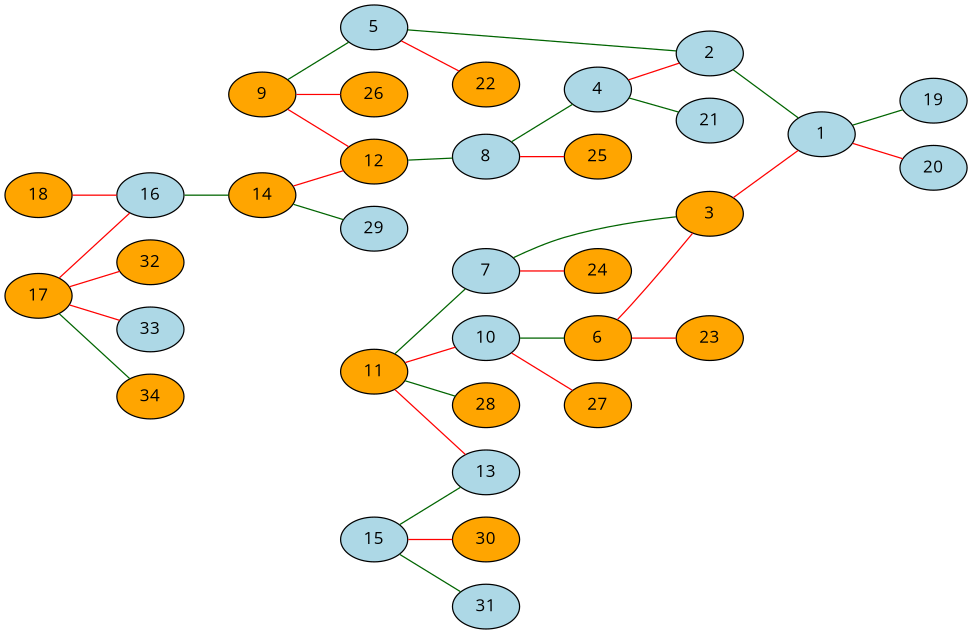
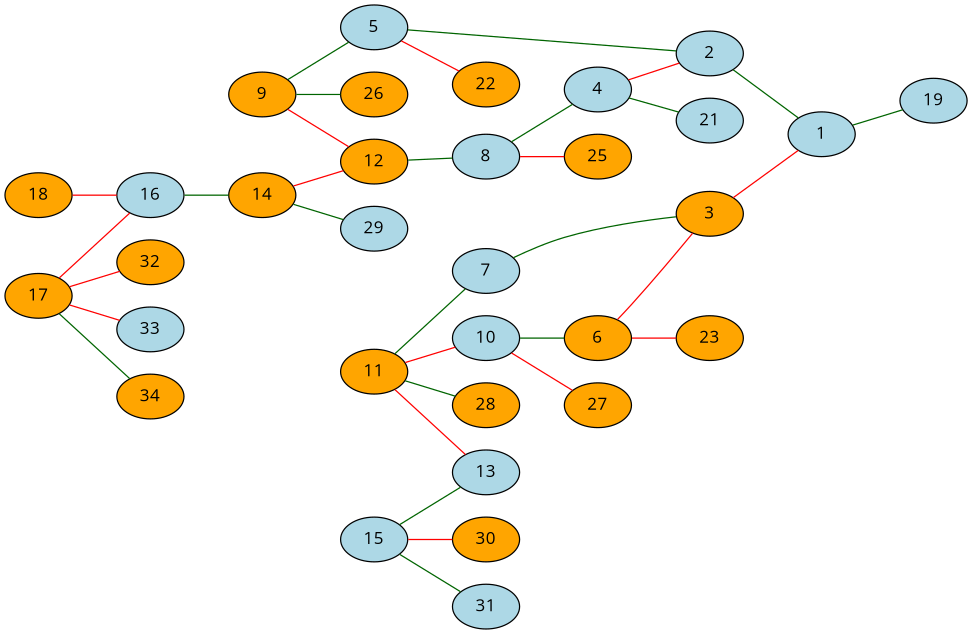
edge "9" -- "26": color red -> darkgreen
node "20": removed
node "24": removed
